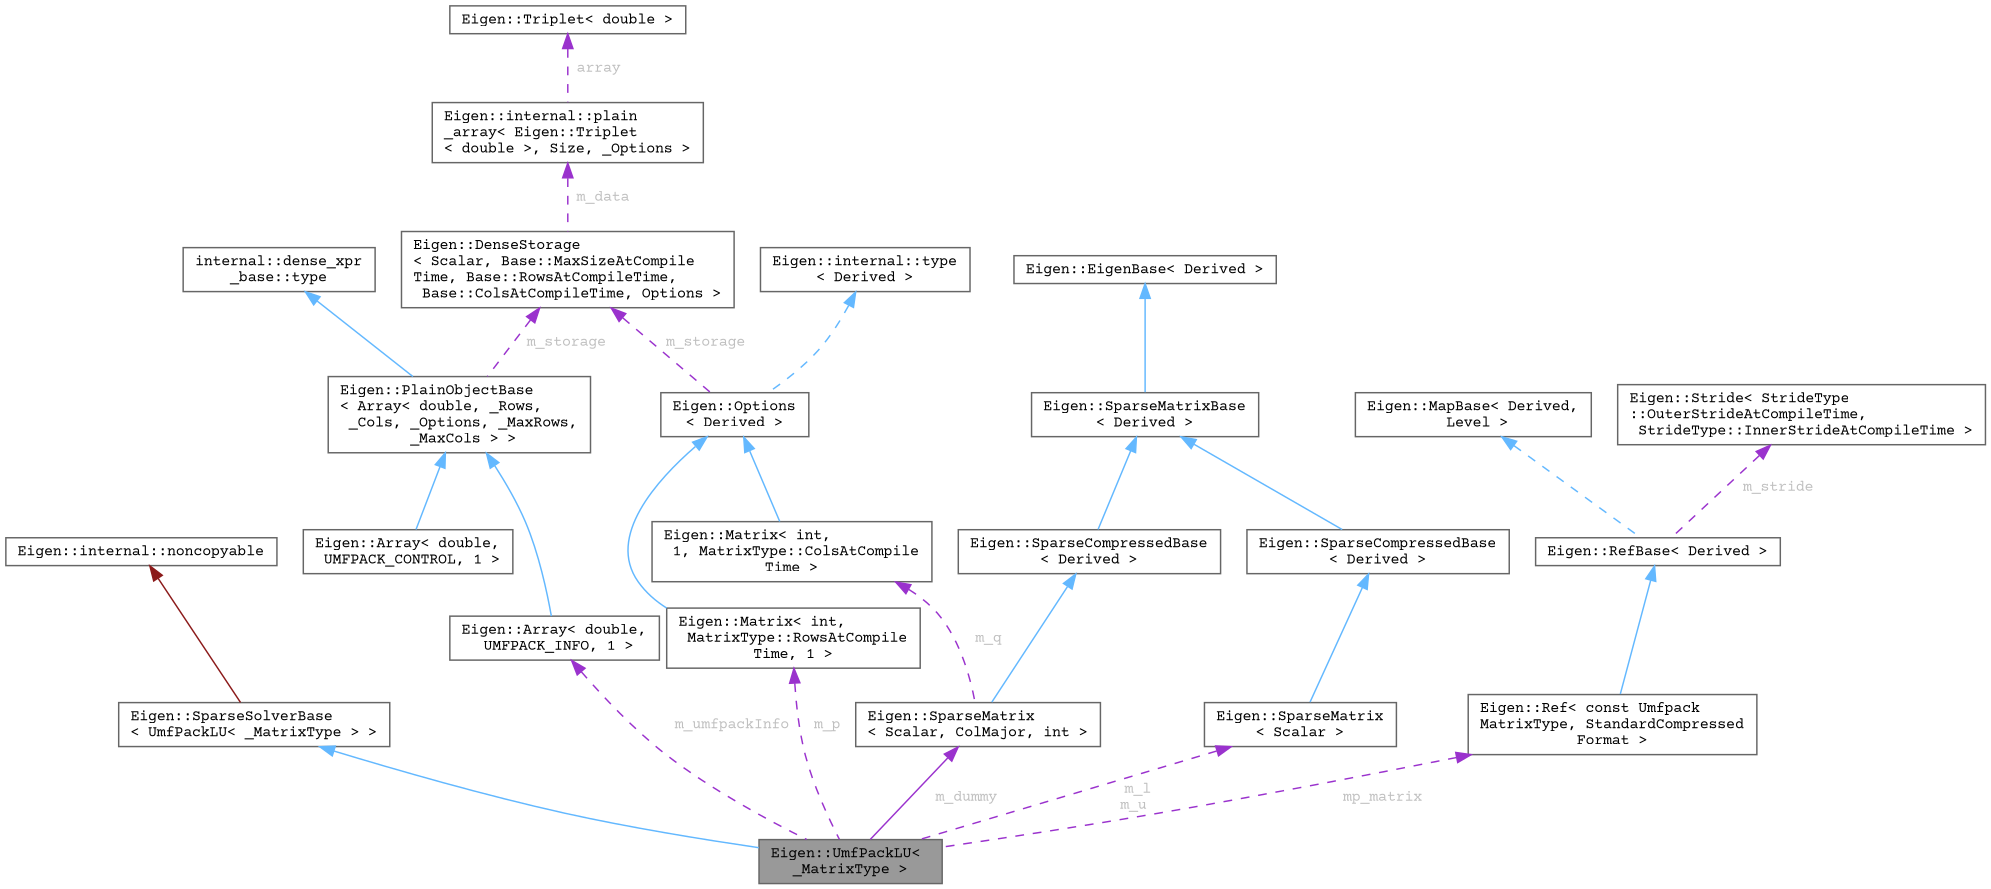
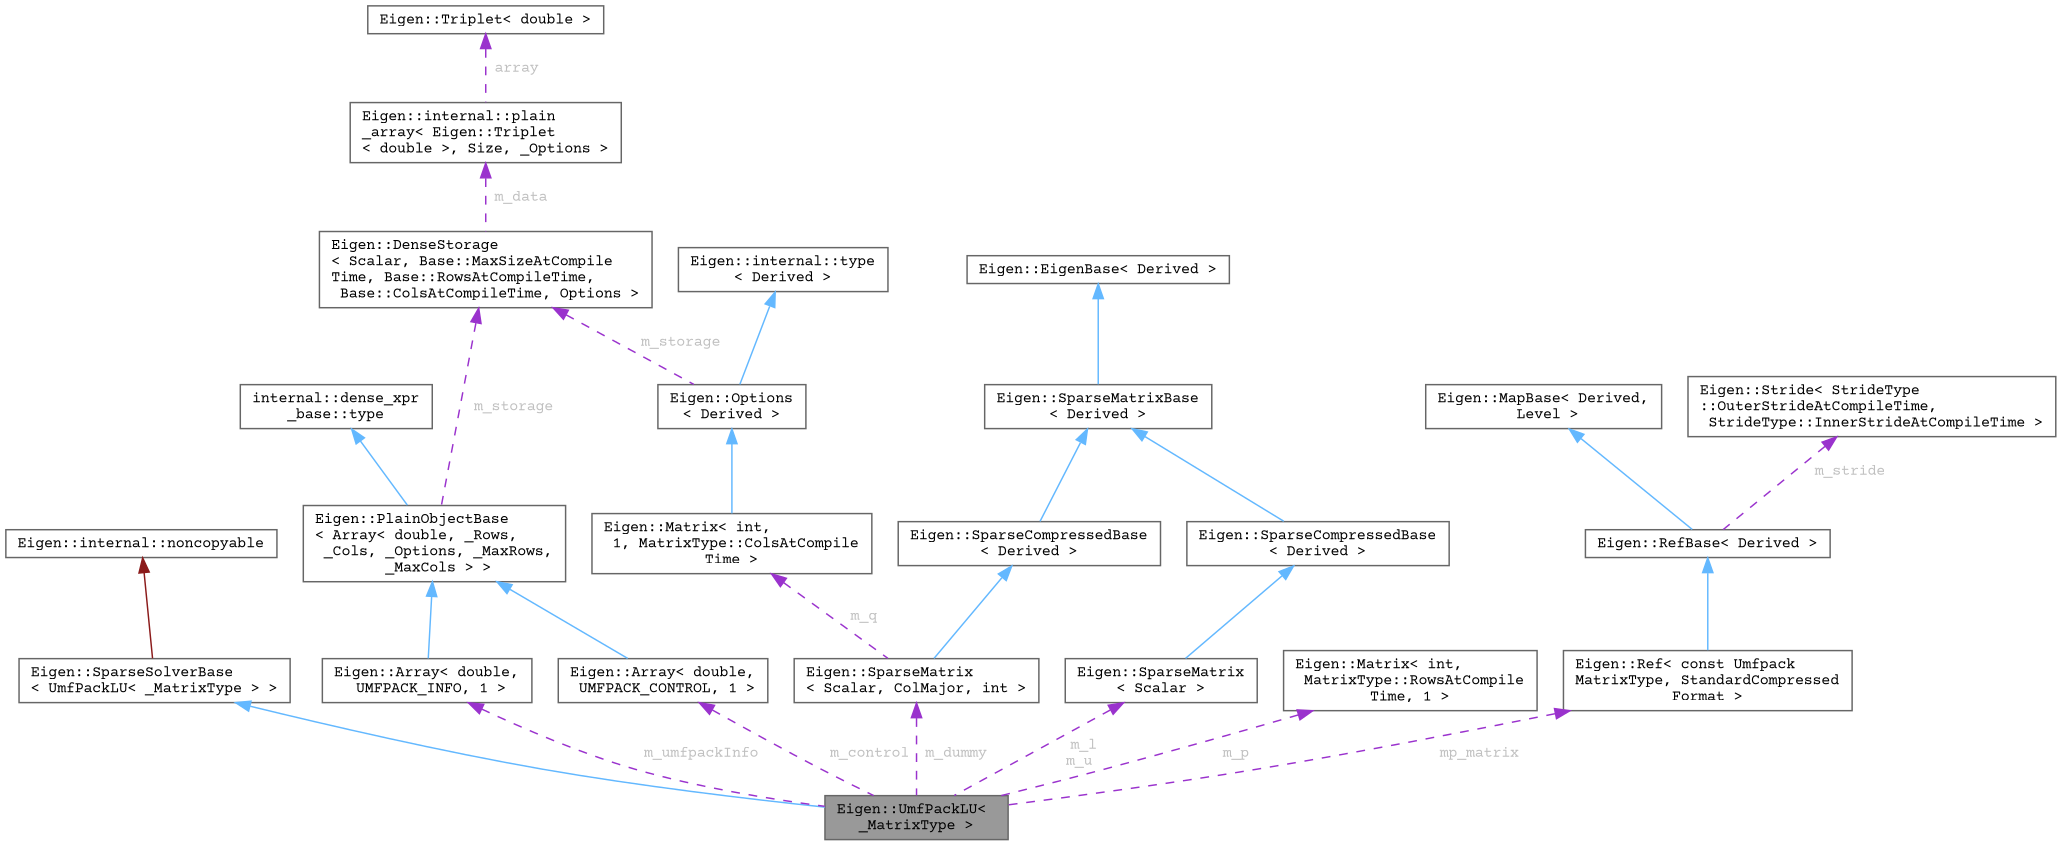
edge "Eigen::Options < Derived >" -> "Eigen::internal::type < Derived >": style dashed -> solid
edge "Eigen::RefBase< Derived >" -> "Eigen::MapBase< Derived, Level >": style dashed -> solid
edge "Eigen::Matrix< int, MatrixType::RowsAtCompile Time, 1 >" -> "Eigen::Options < Derived >": removed
edge "Eigen::UmfPackLU< _MatrixType >" -> "Eigen::Array< double, UMFPACK_CONTROL, 1 >": added, label "m_control"
edge "Eigen::UmfPackLU< _MatrixType >" -> "Eigen::SparseMatrix < Scalar, ColMajor, int >": style solid -> dashed
